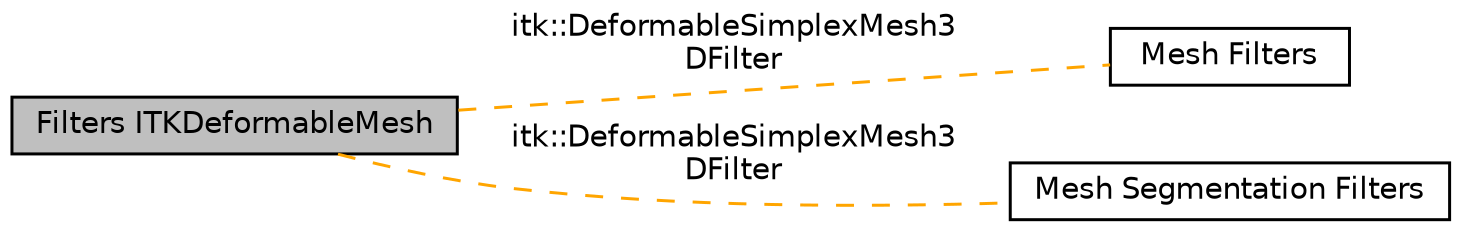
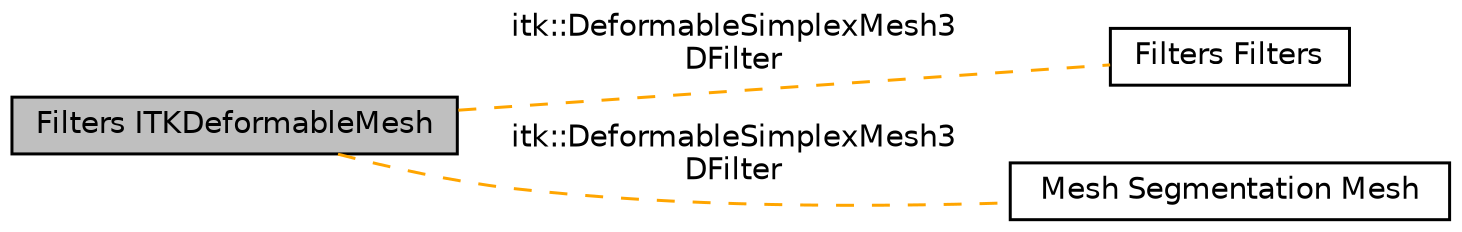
node "Mesh Filters": label "Mesh Filters" -> "Filters Filters"
node "Mesh Segmentation Filters": label "Mesh Segmentation Filters" -> "Mesh Segmentation Mesh"
